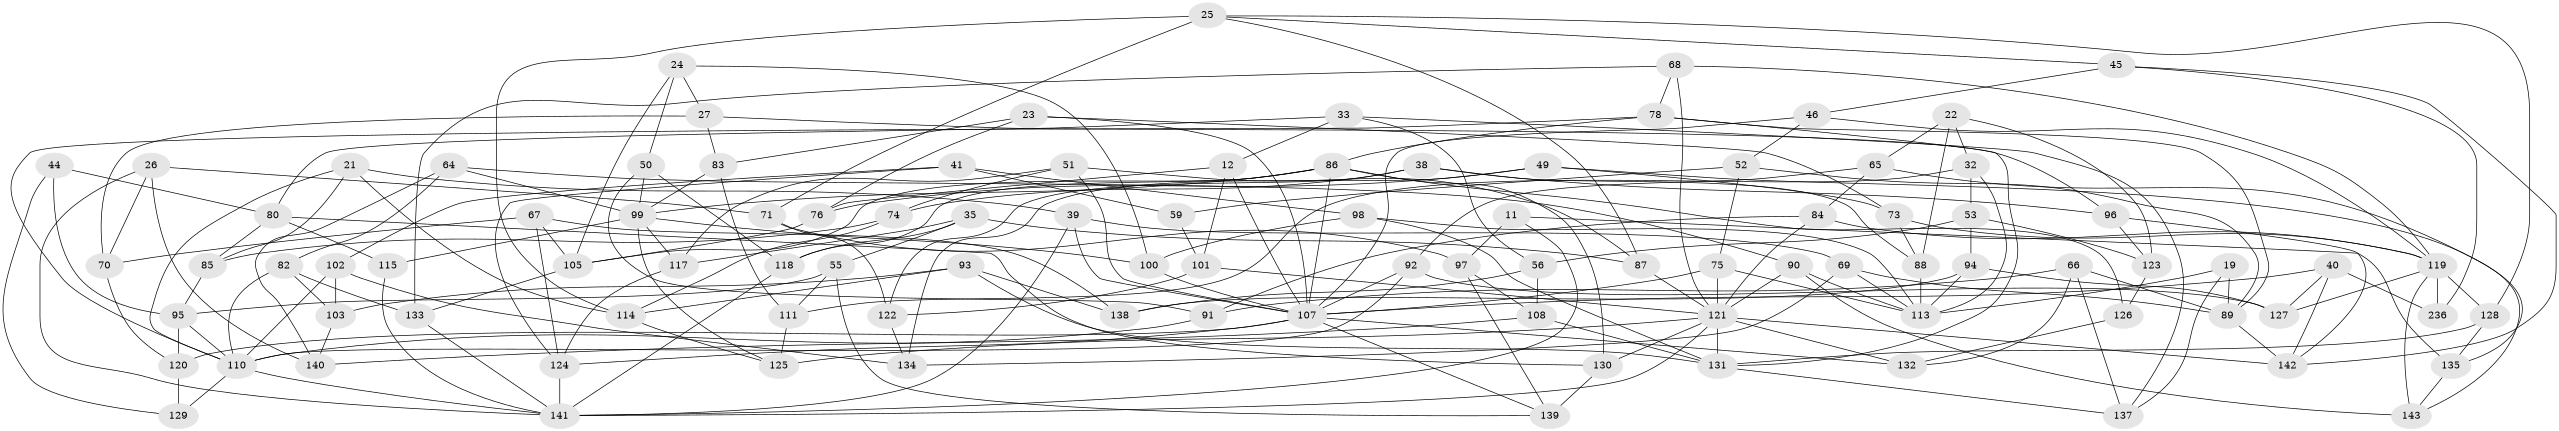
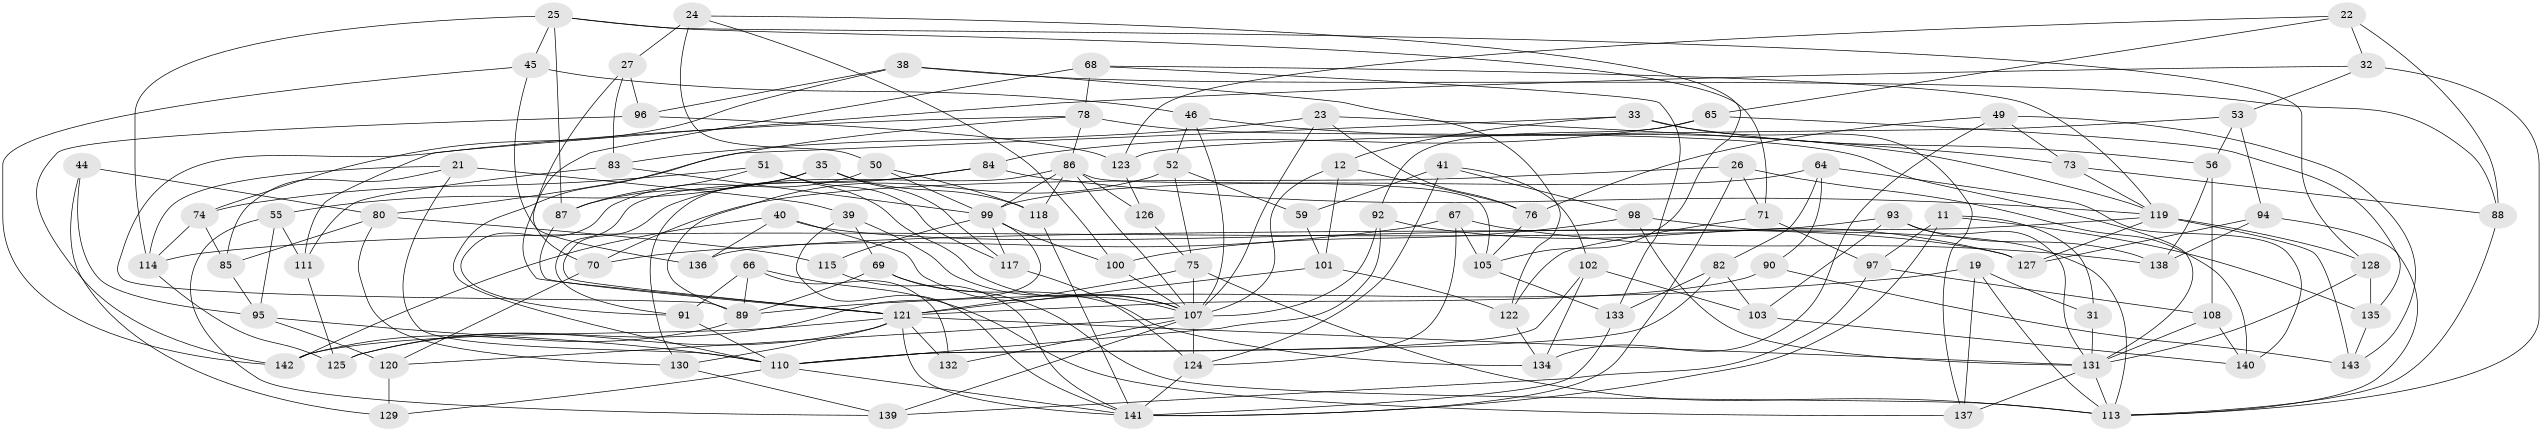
edge "90" -- "113": now "131" -- "113"
node "31": added
node "236": label "236" -> "136"
edge "126" -- "132": now "126" -- "75"
